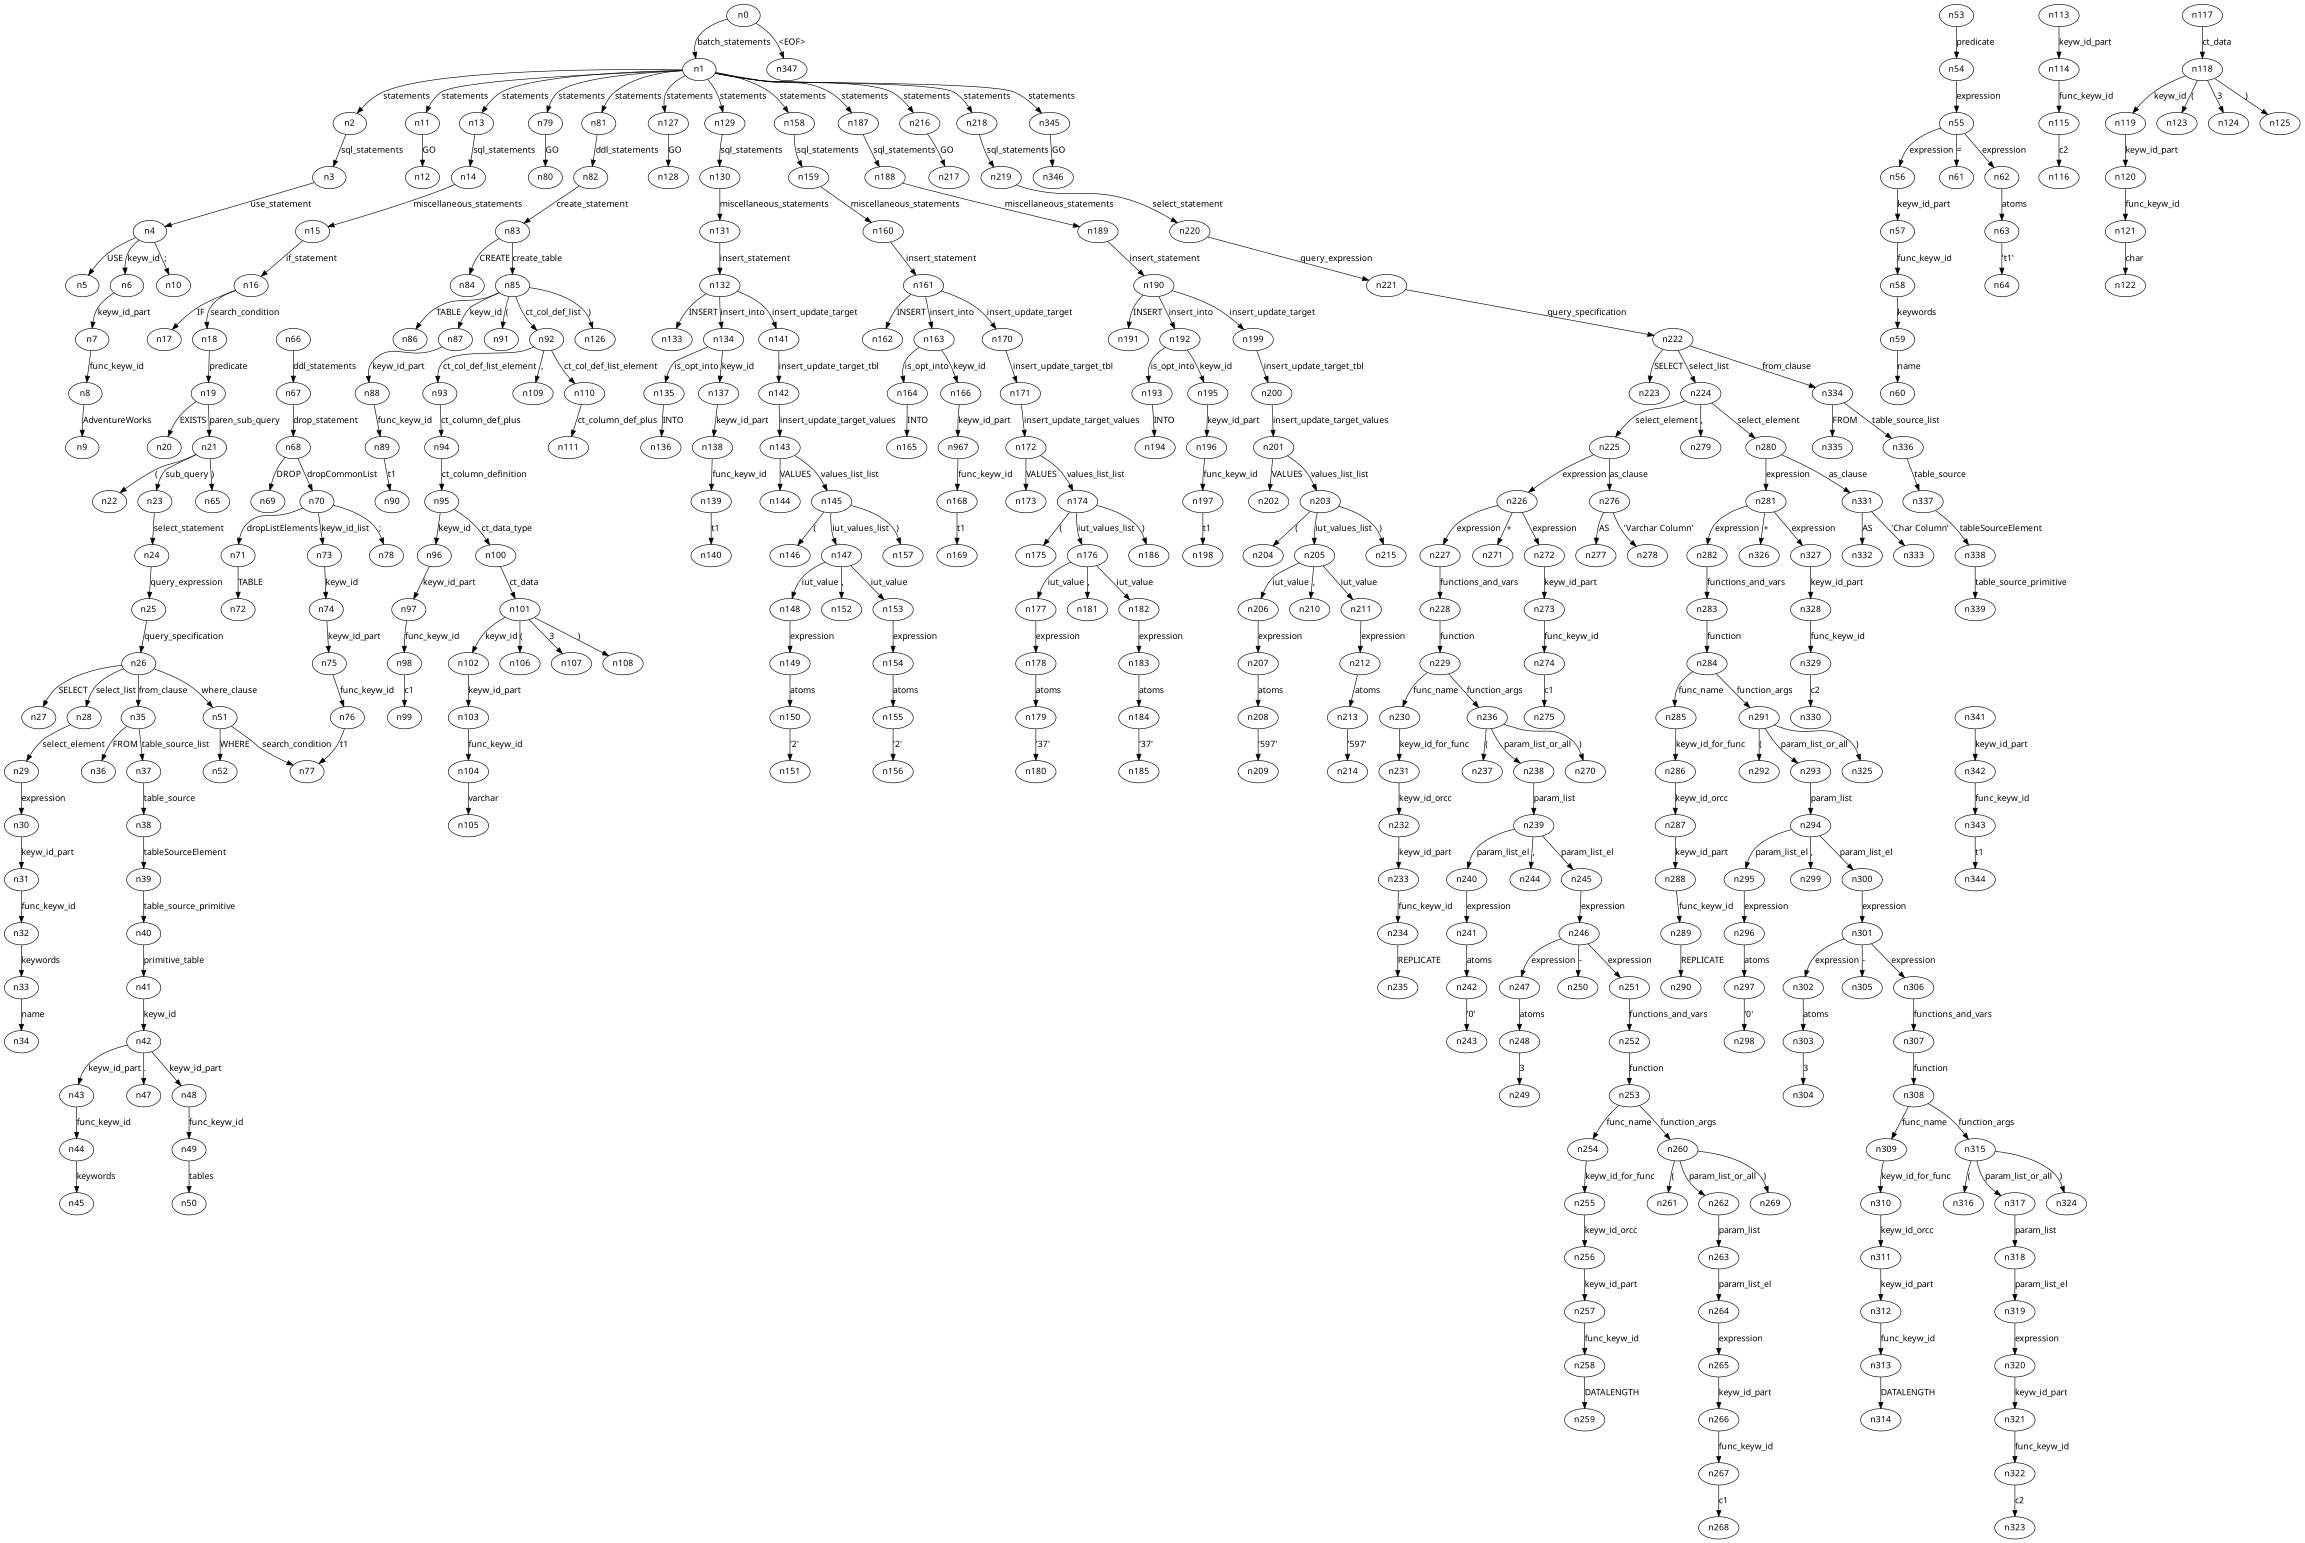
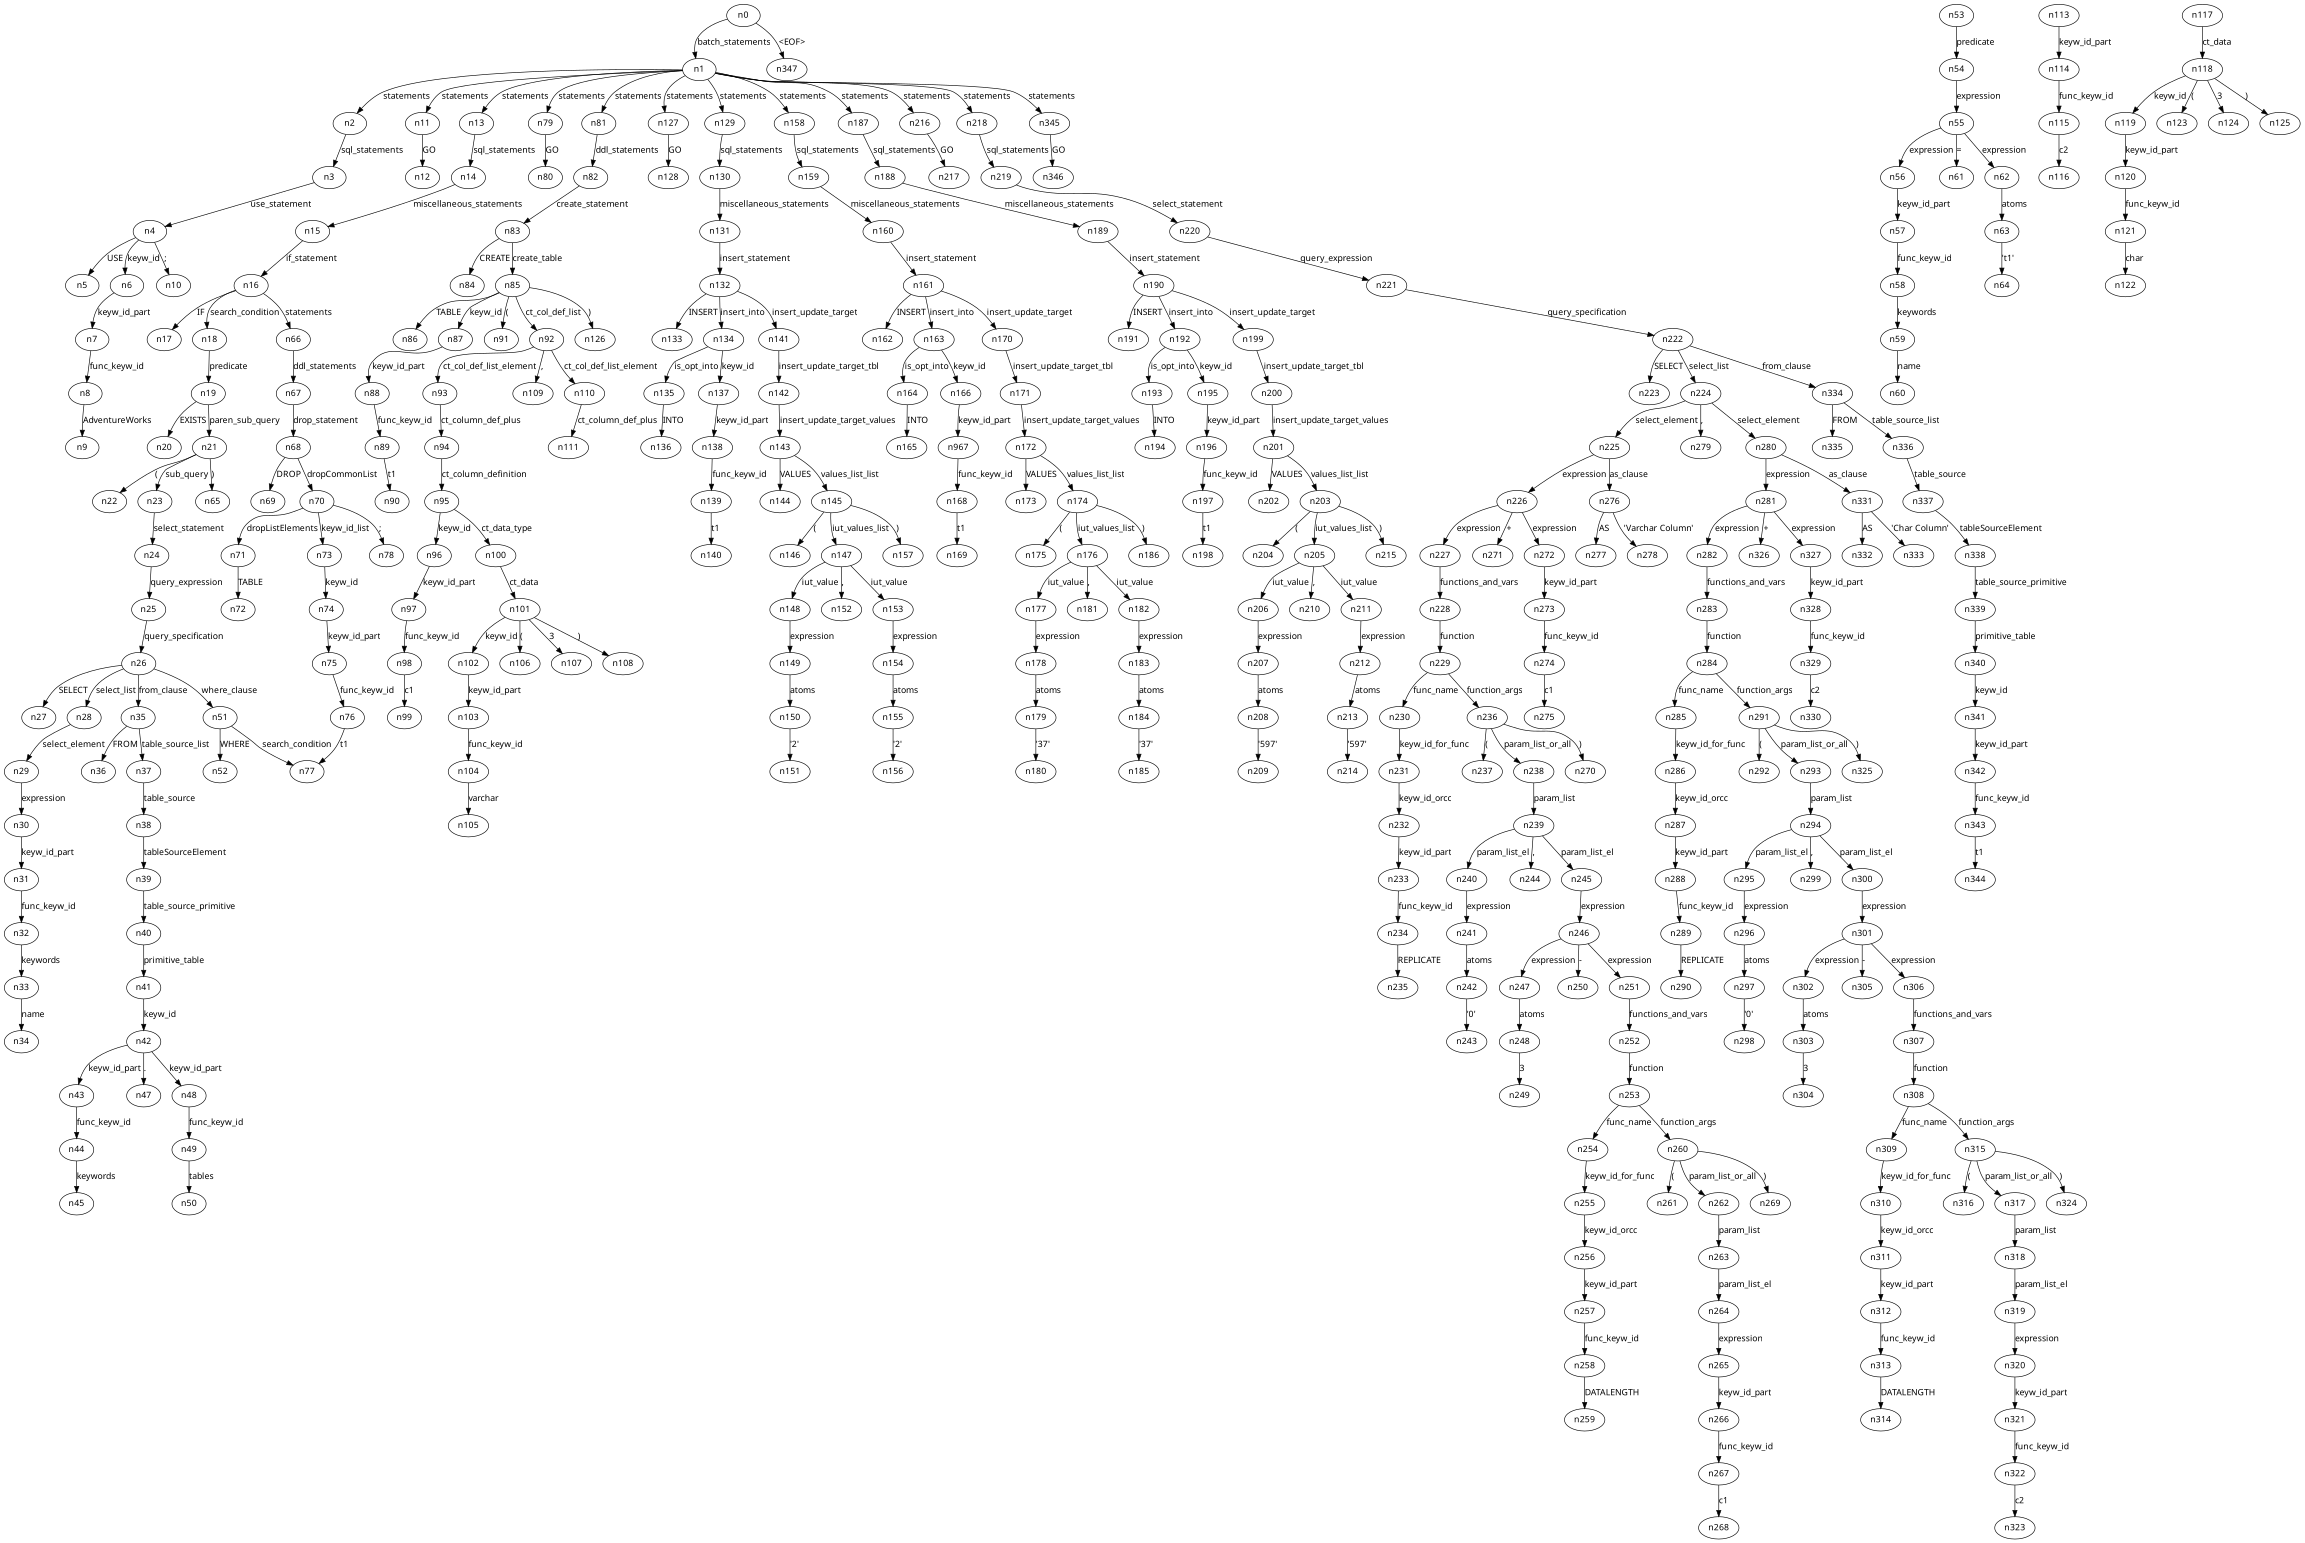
edge "n16" -> "n66": added, label "statements"
node "n340": added
